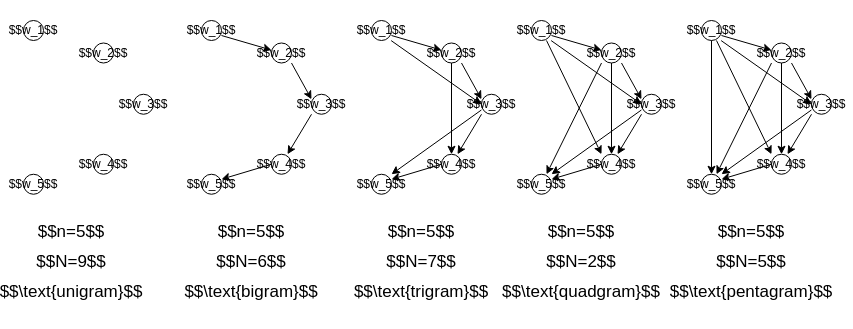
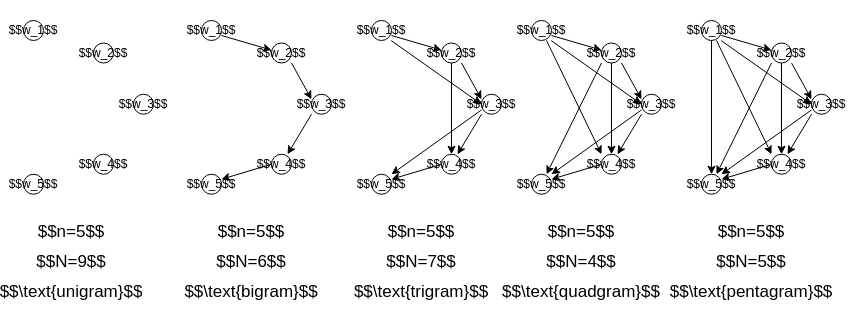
node "$$N=2$$": label "$$N=2$$" -> "$$N=4$$"
